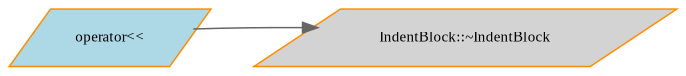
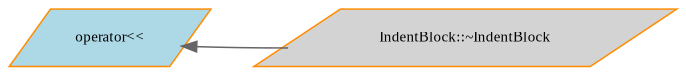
edge "operator<<" -> "IndentBlock::~IndentBlock": reversed
